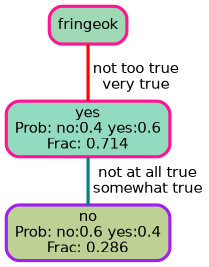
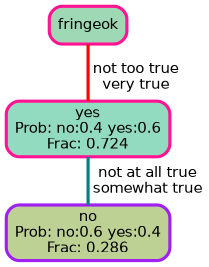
node "yes Prob: no:0.4 yes:0.6 Frac: 0.714": label "yes Prob: no:0.4 yes:0.6 Frac: 0.714" -> "yes Prob: no:0.4 yes:0.6 Frac: 0.724"
